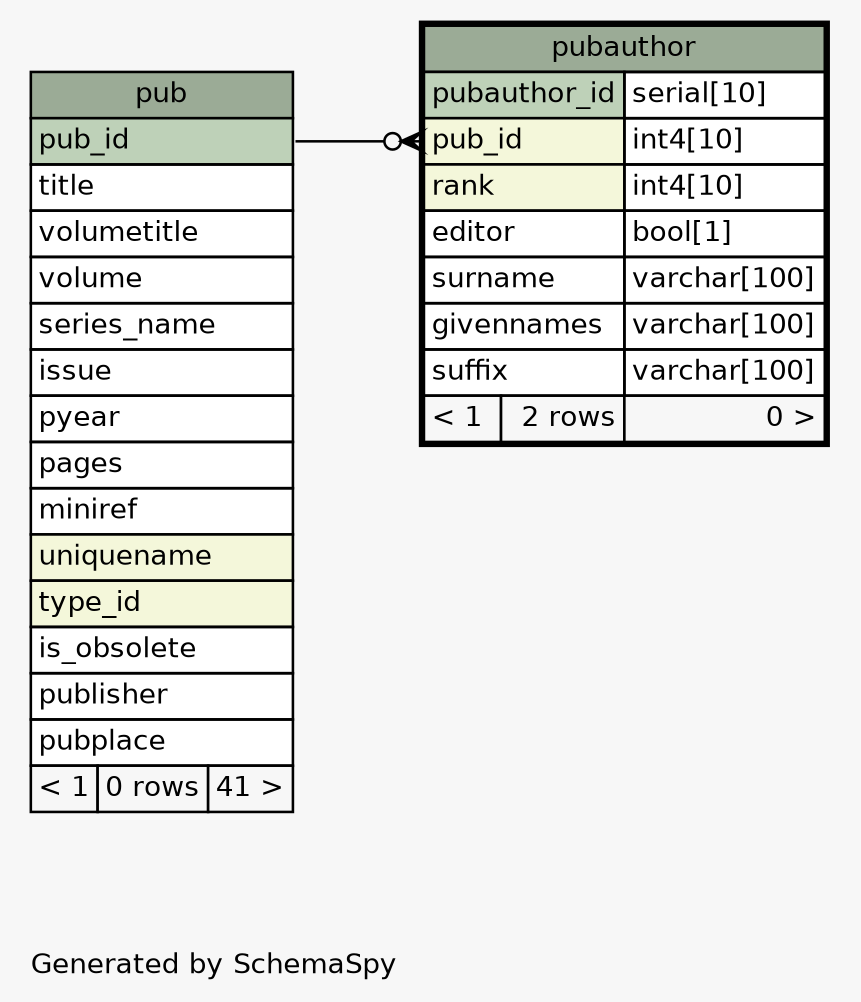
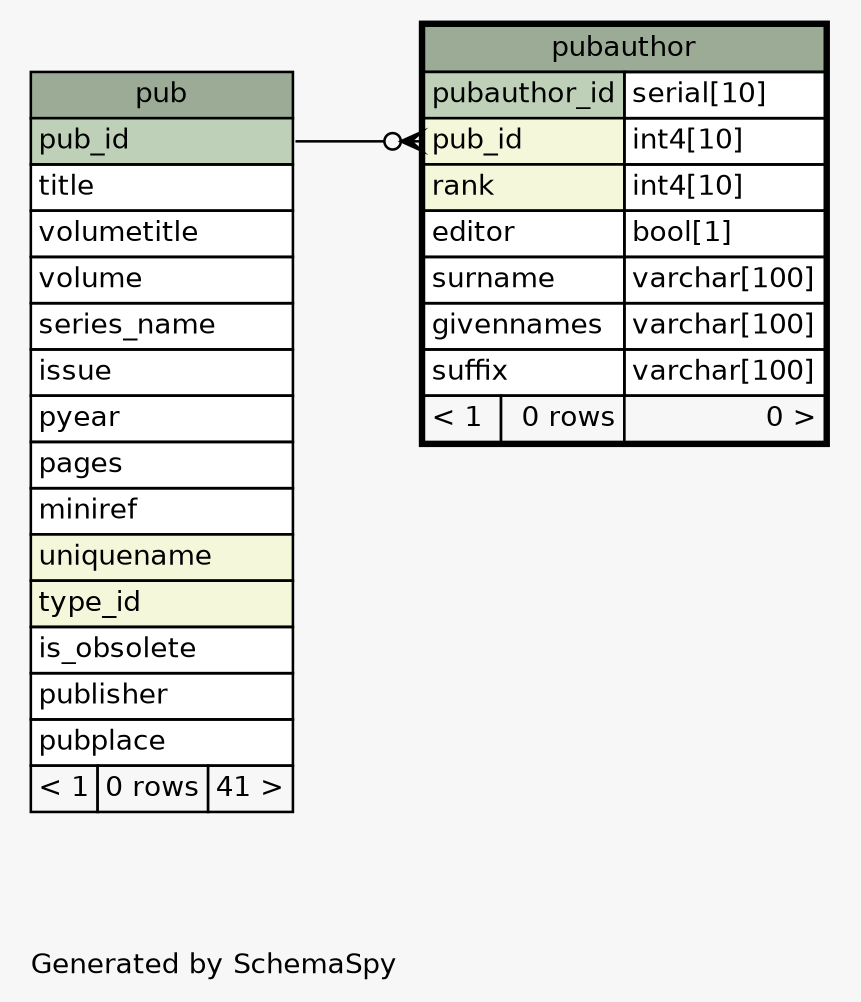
node "pubauthor": text "2 rows" -> "0 rows"
